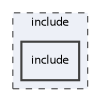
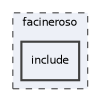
cluster "include": label "include" -> "facineroso"
